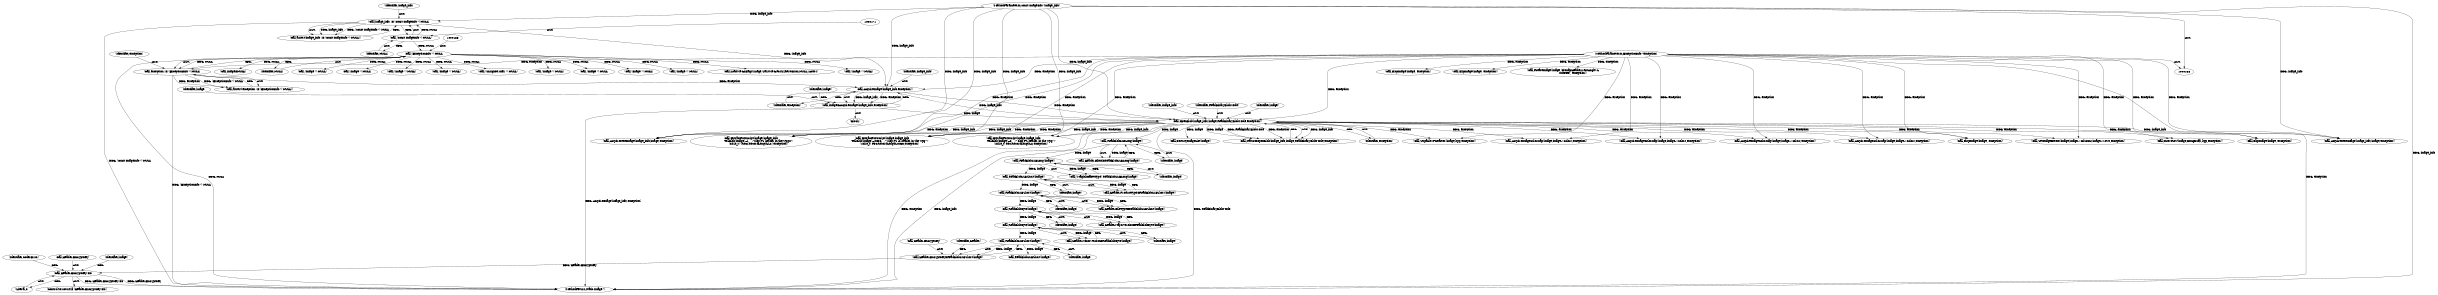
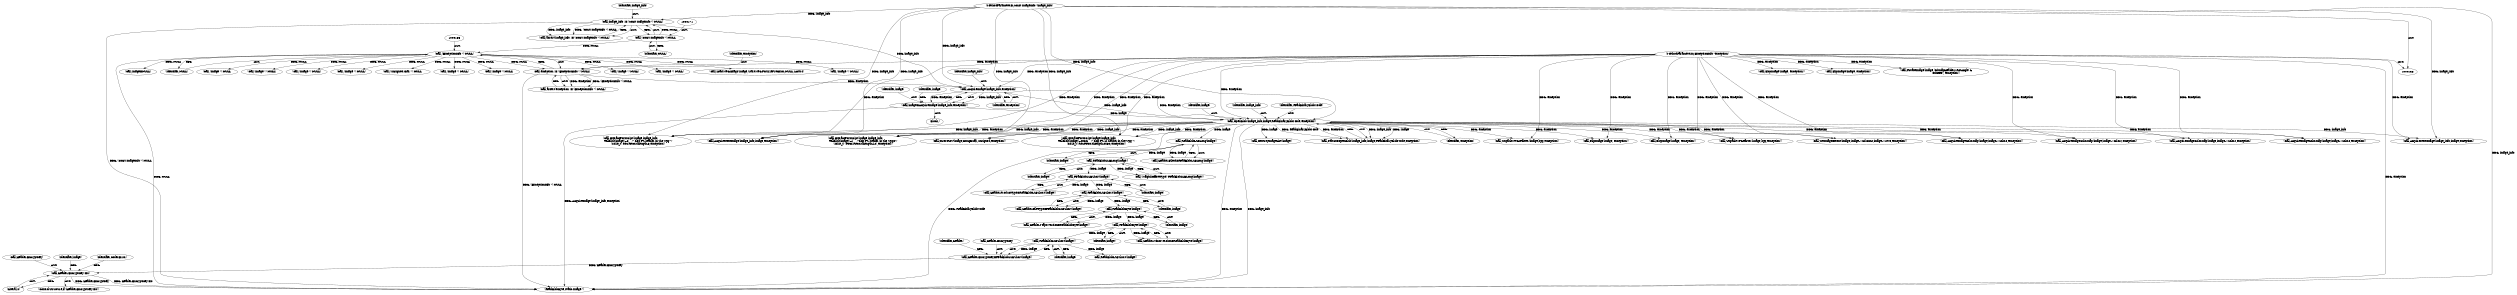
node "(Call,UnpackWPG2Raster(image,bpp,exception))": added
node "(Call,InsertRow(image,BImgBuff,i,bpp,exception))": label "(Call,InsertRow(image,BImgBuff,i,bpp,exception))" -> "(Call,InsertRow(image,BImgBuff,i,unsigned,exception))"
node "(MethodReturn,static Image *)": label "(MethodReturn,static Image *)" -> "(ReadBlobByte,static Image *)"
